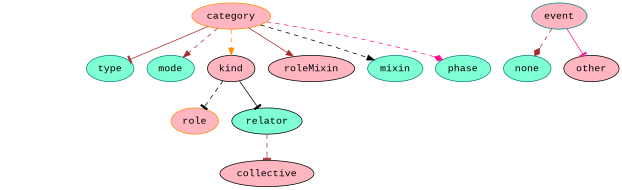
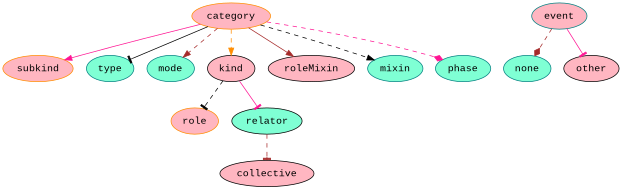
edge "category" -> "type": color brown -> black
node "subkind": added
edge "kind" -> "relator": color black -> deeppink
